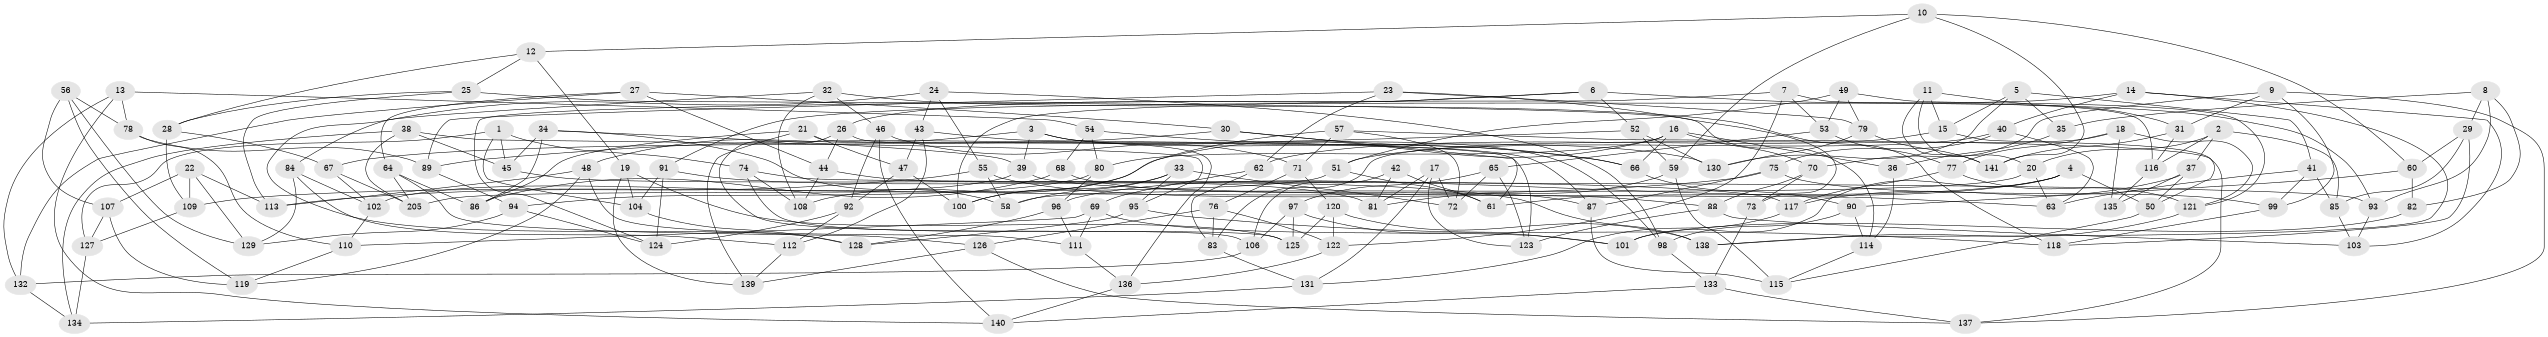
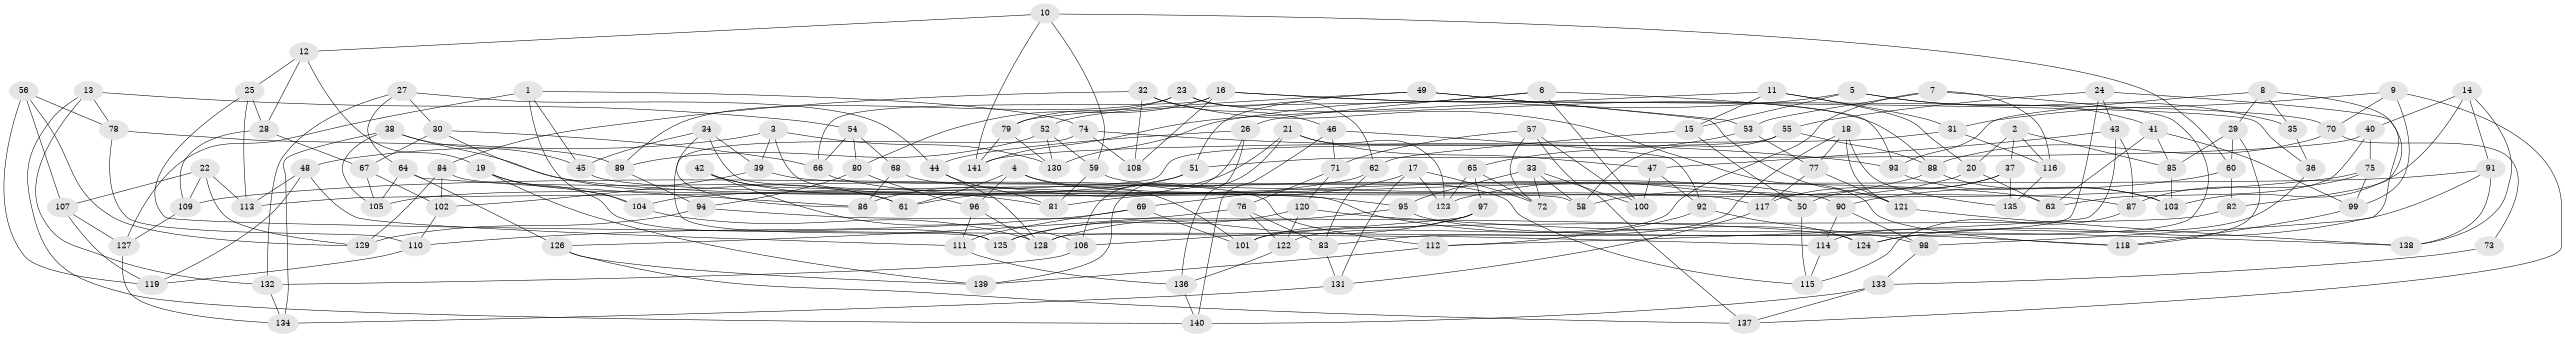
edge "23" -- "73": now "23" -- "88"
edge "44" -- "108": now "44" -- "128"
node "205": label "205" -> "105"
